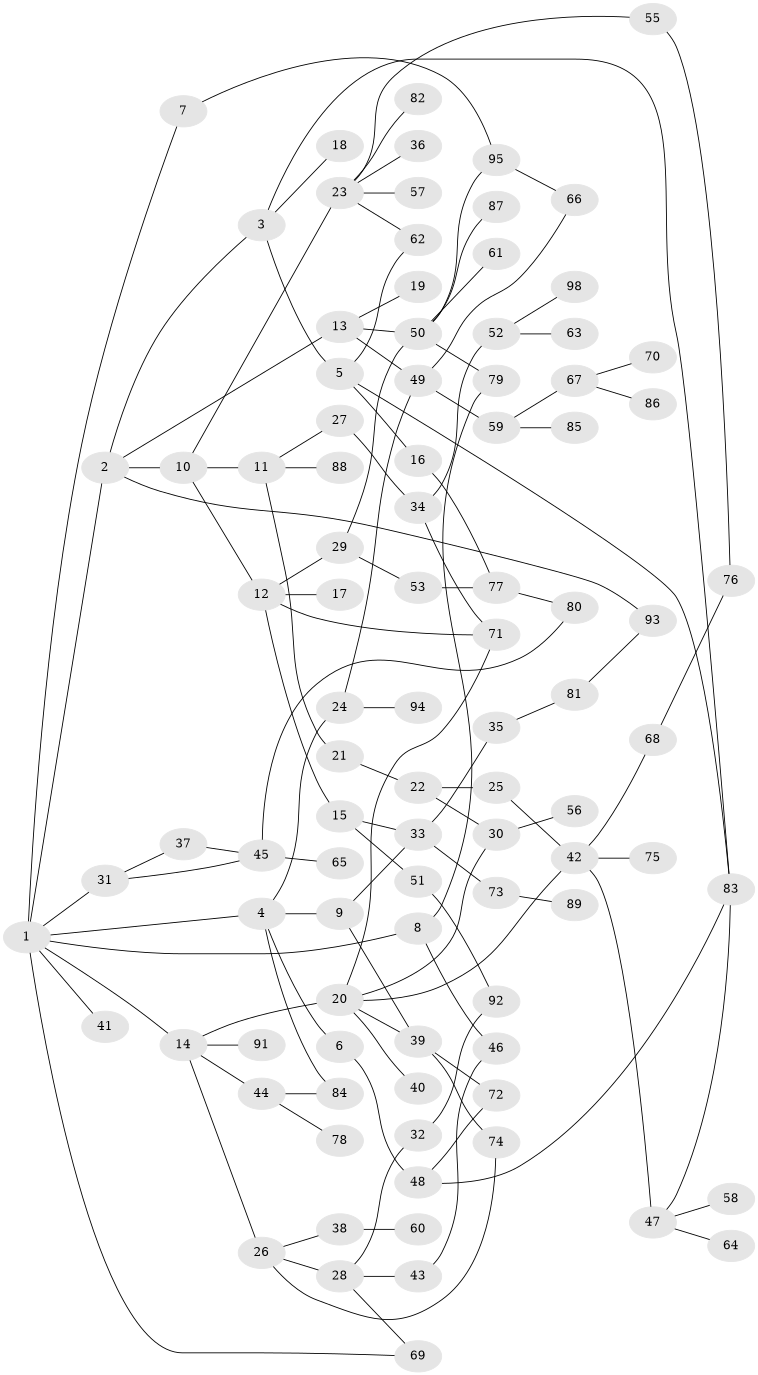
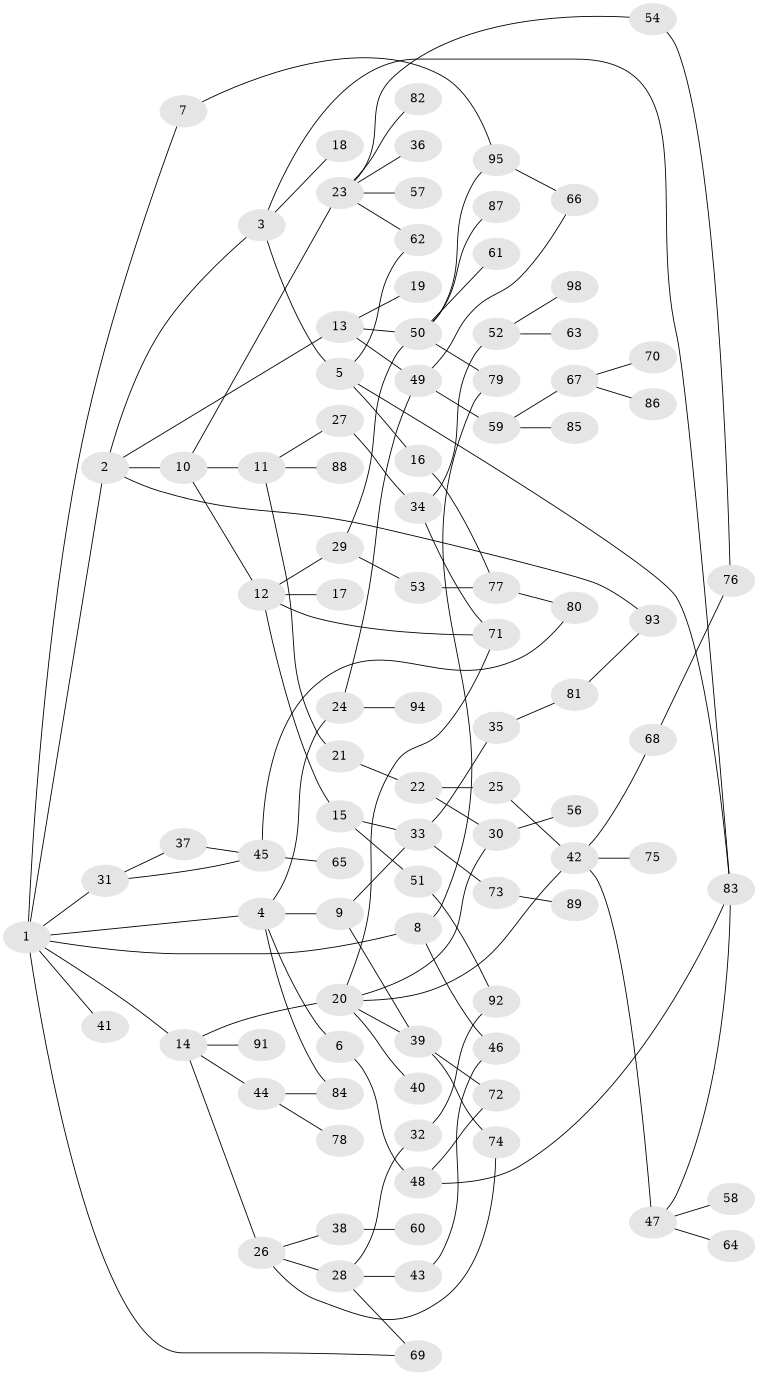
node "55": label "55" -> "54"
